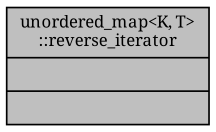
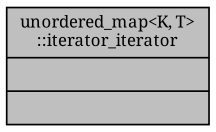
node "unordered_map<K, T>": text "::reverse_iterator" -> "::iterator_iterator"
